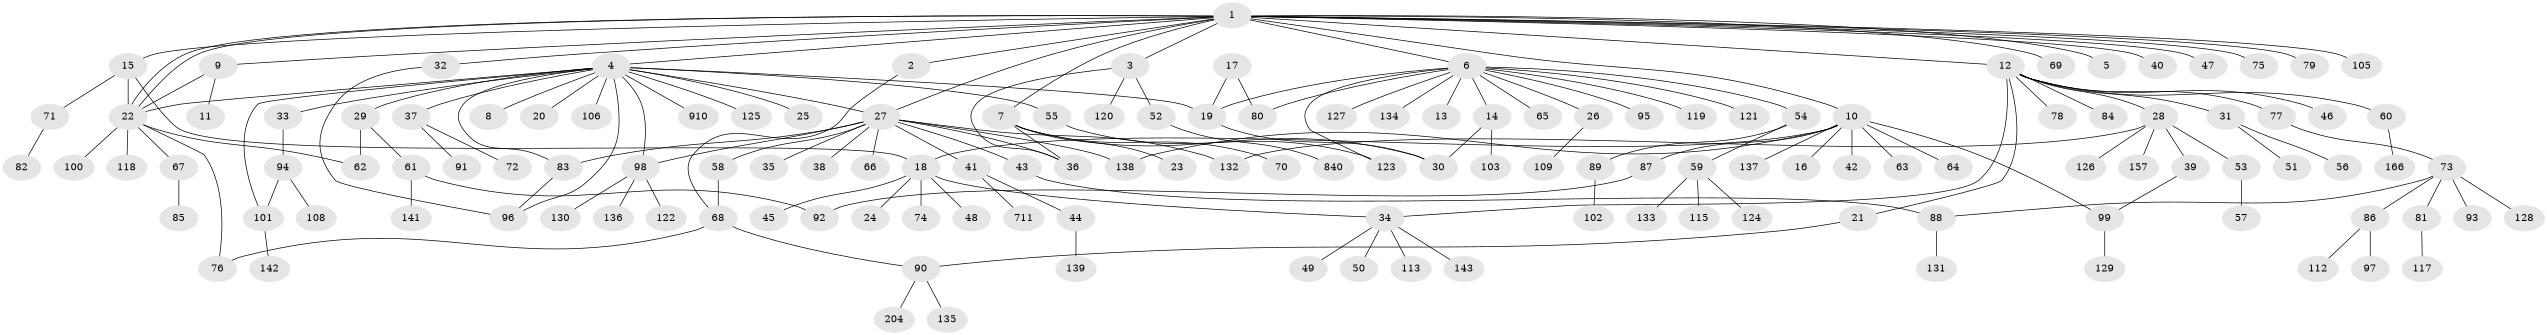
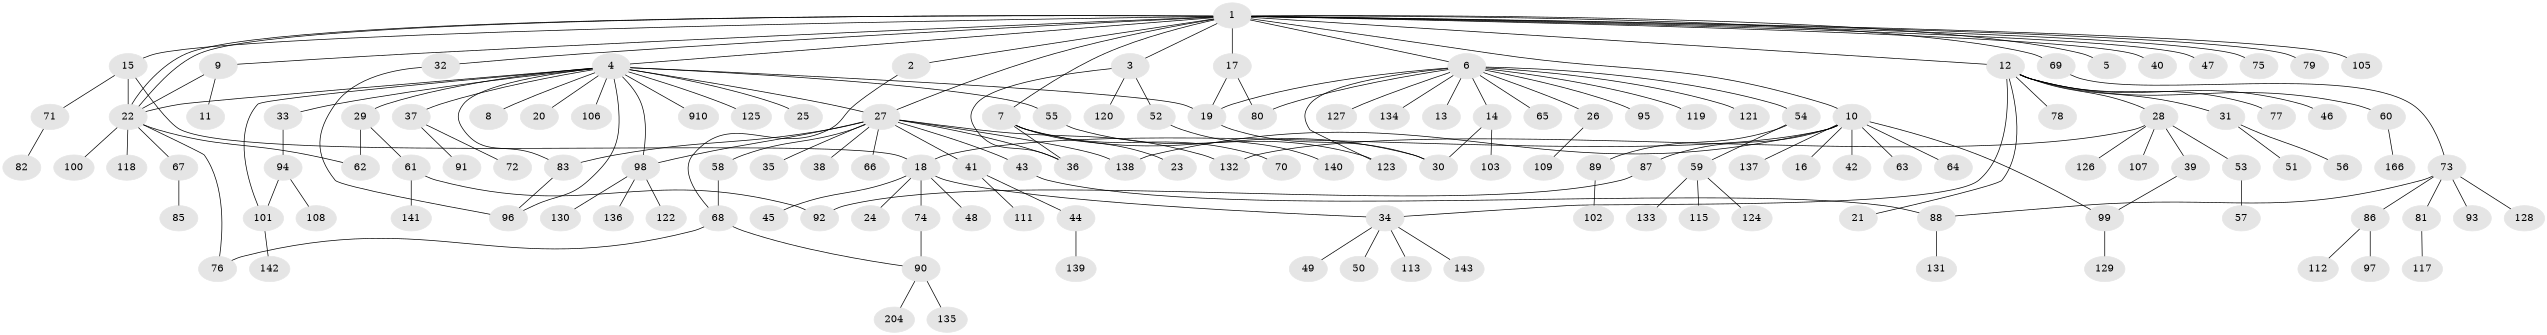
edge "1" -- "17": added
node "84": removed
edge "77" -- "73": now "69" -- "73"
node "840": label "840" -> "140"
node "157": label "157" -> "107"
node "711": label "711" -> "111"
edge "21" -- "90": now "74" -- "90"
